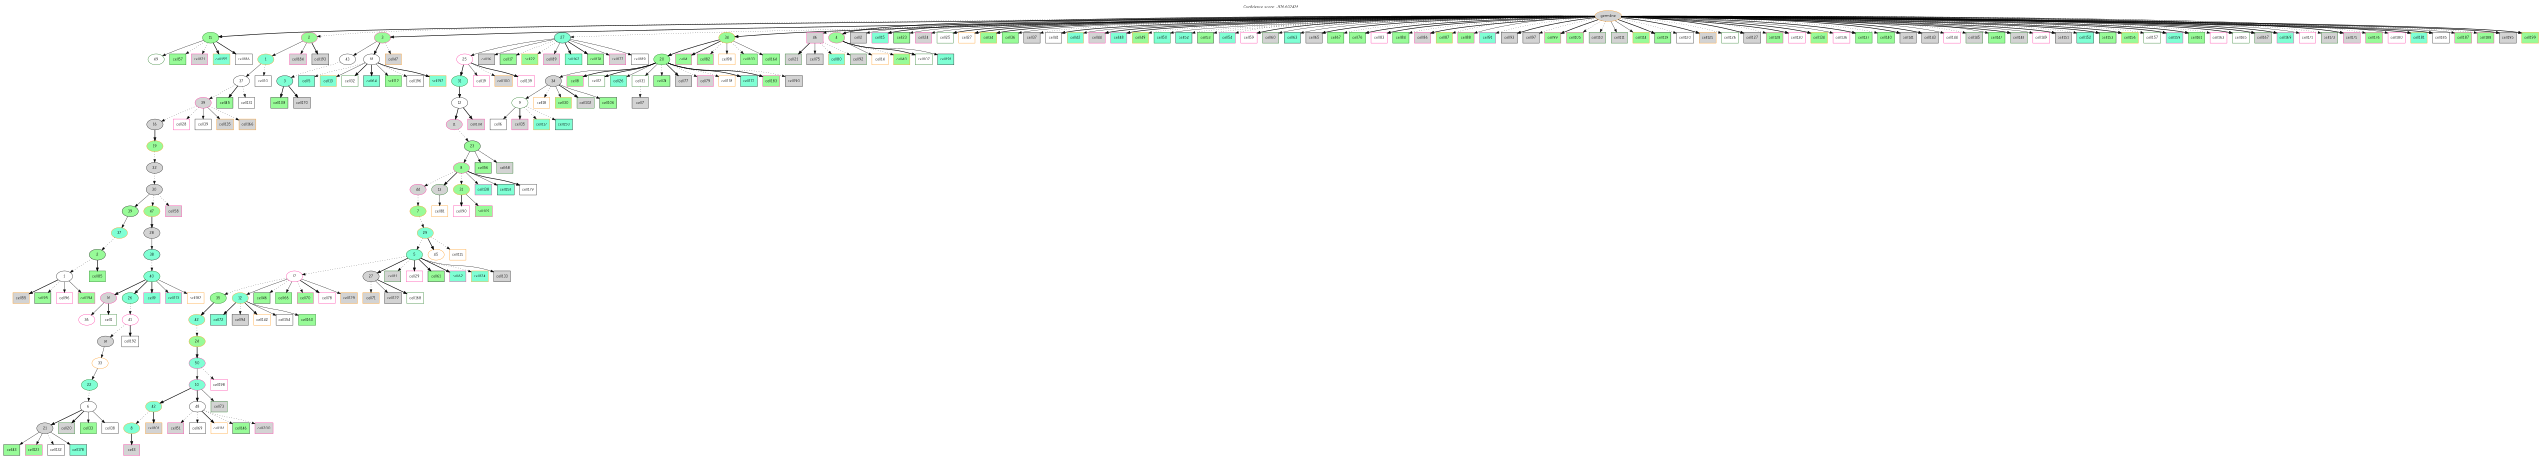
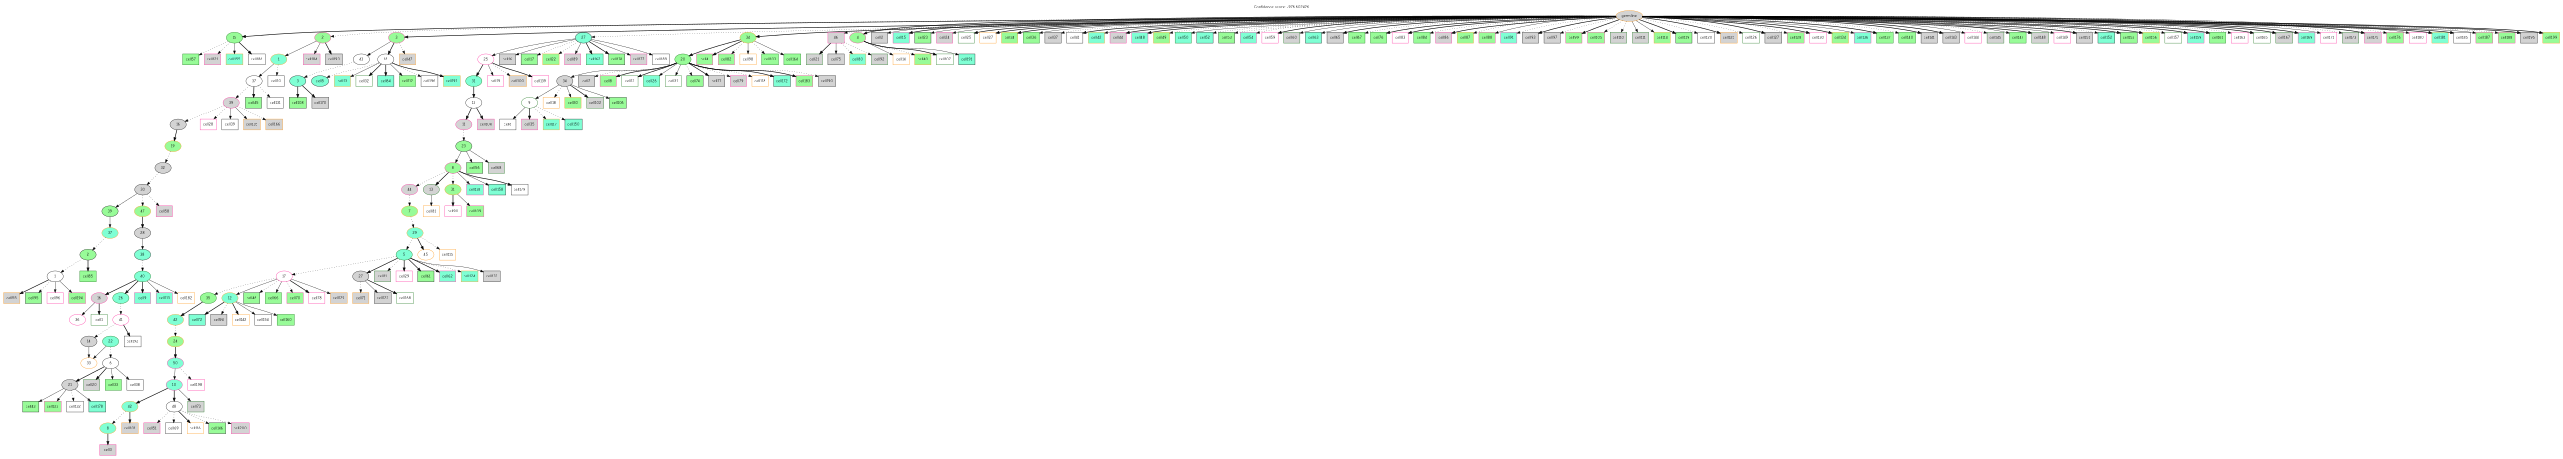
node "cell136": fillcolor white -> aquamarine
edge "15" -> "cell155": style bold -> solid
node "49": removed
node "cell5": shape box -> ellipse
edge "cell31" -> "cell7": now "20" -> "cell7"
edge "33" -> "22": reversed
